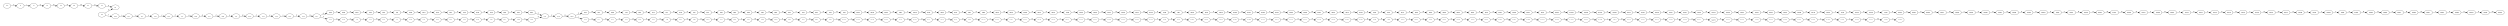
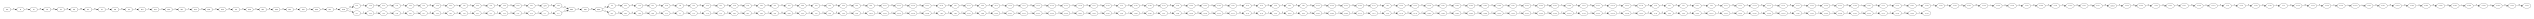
edge "S9" -> "S8": reversed
